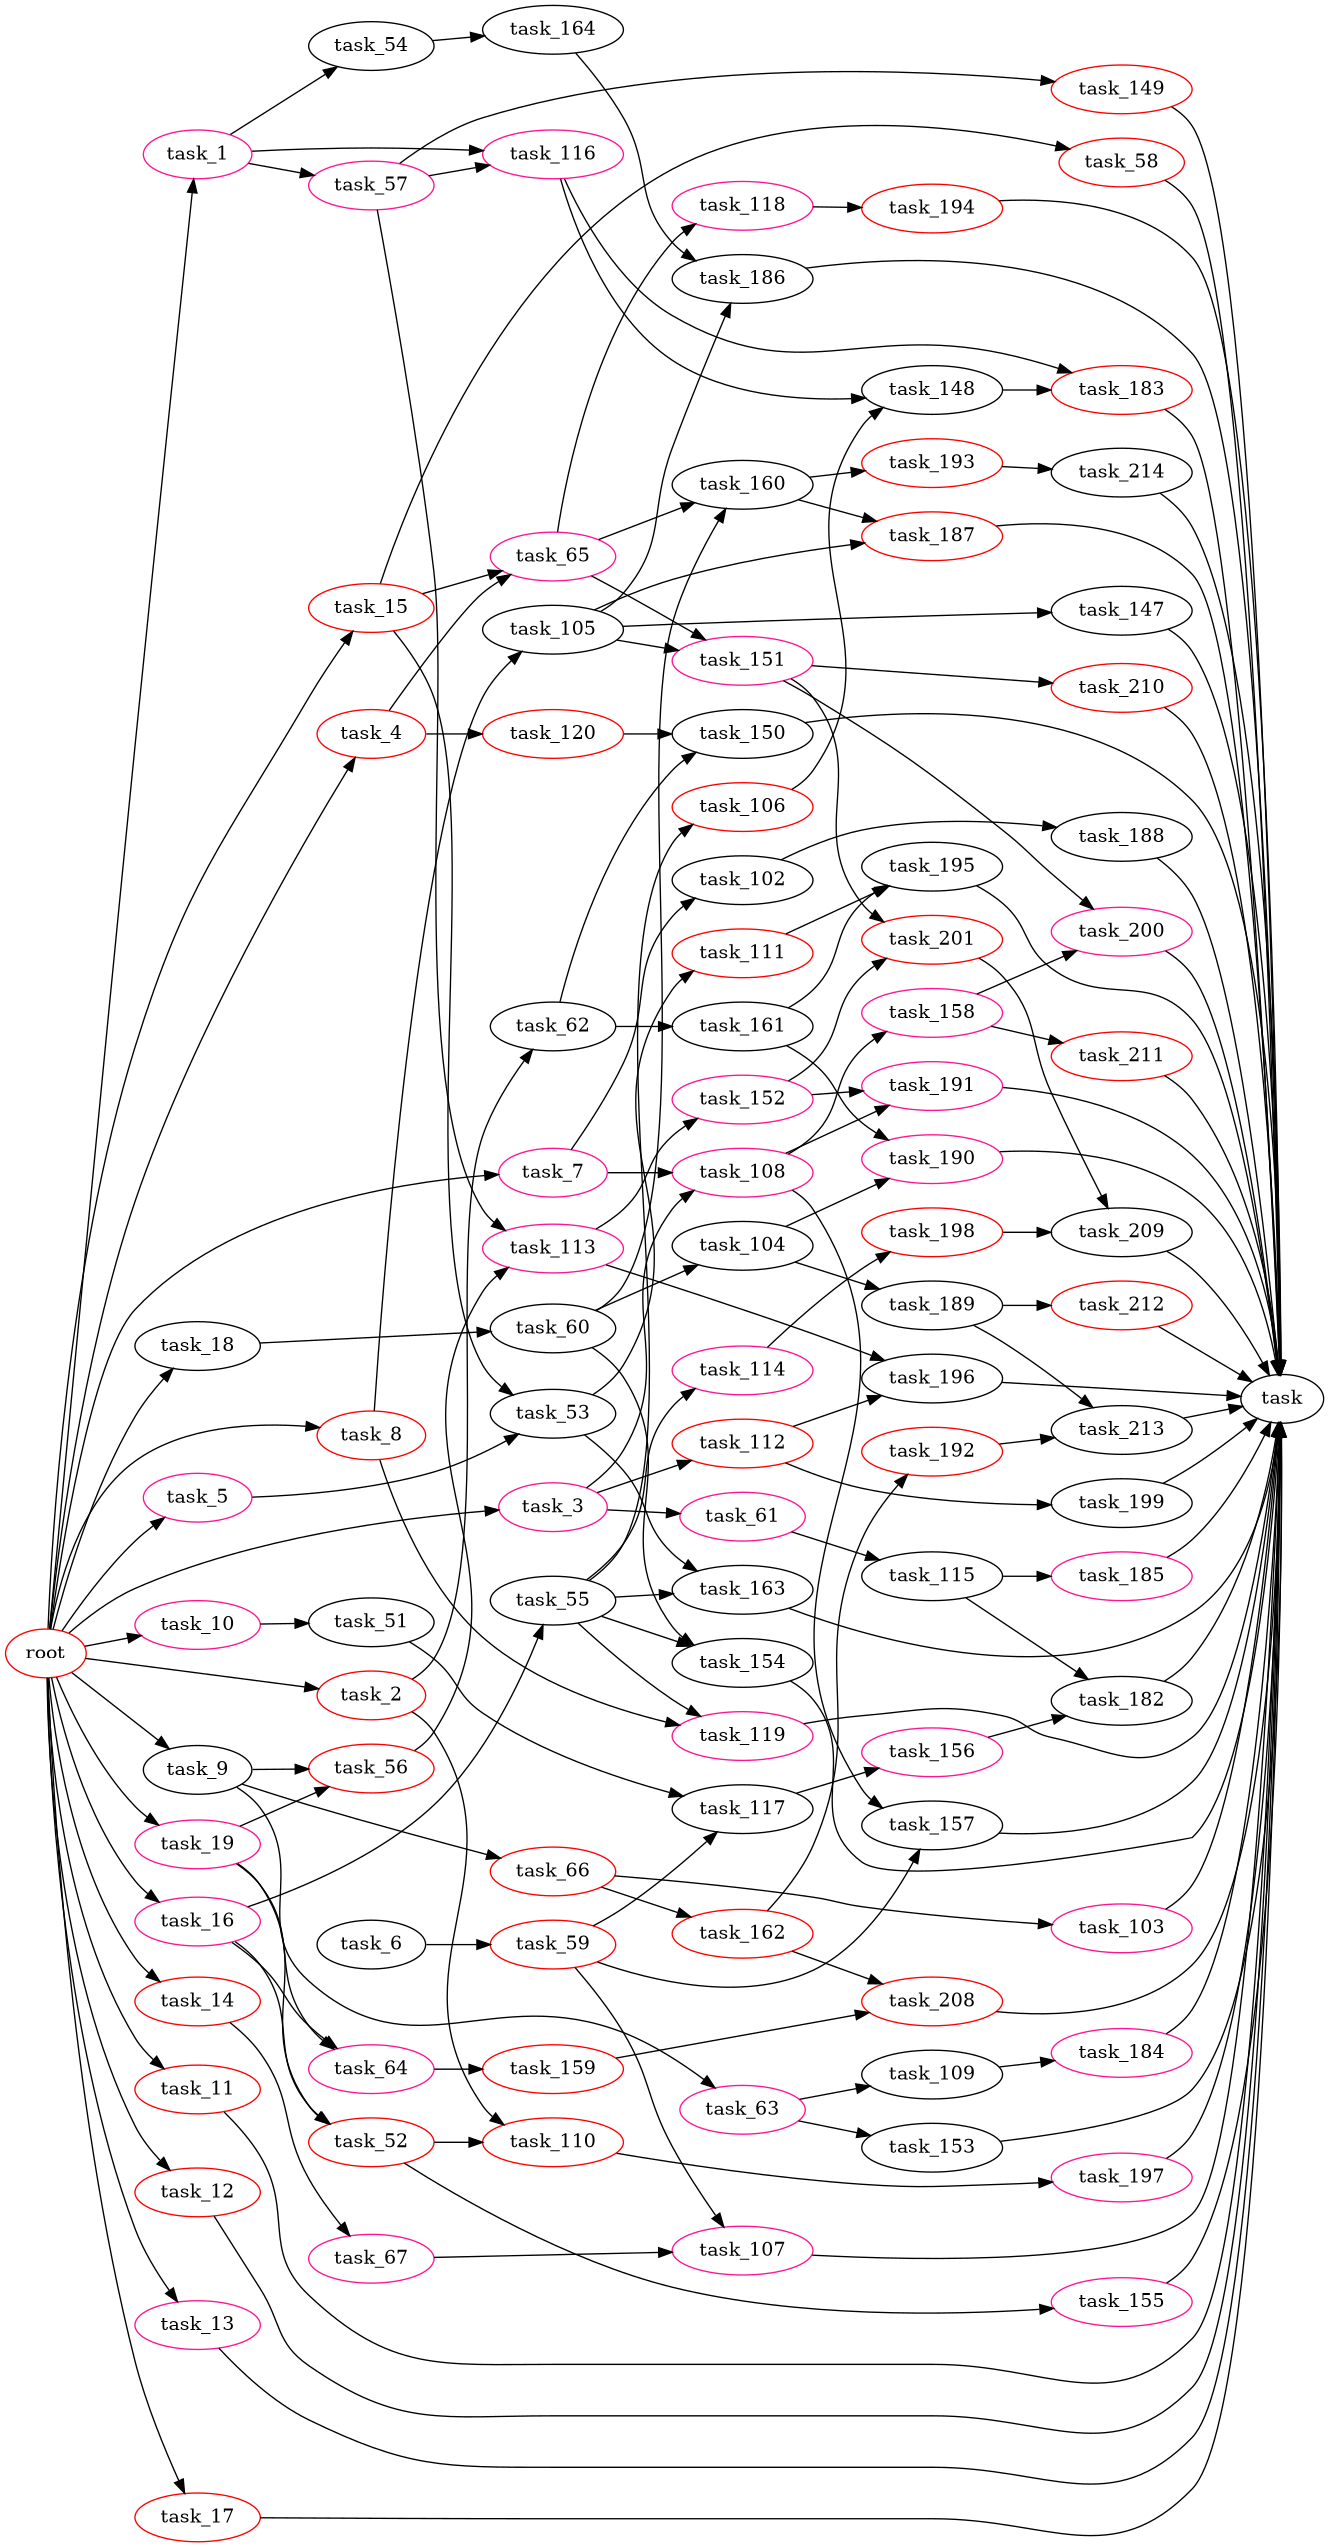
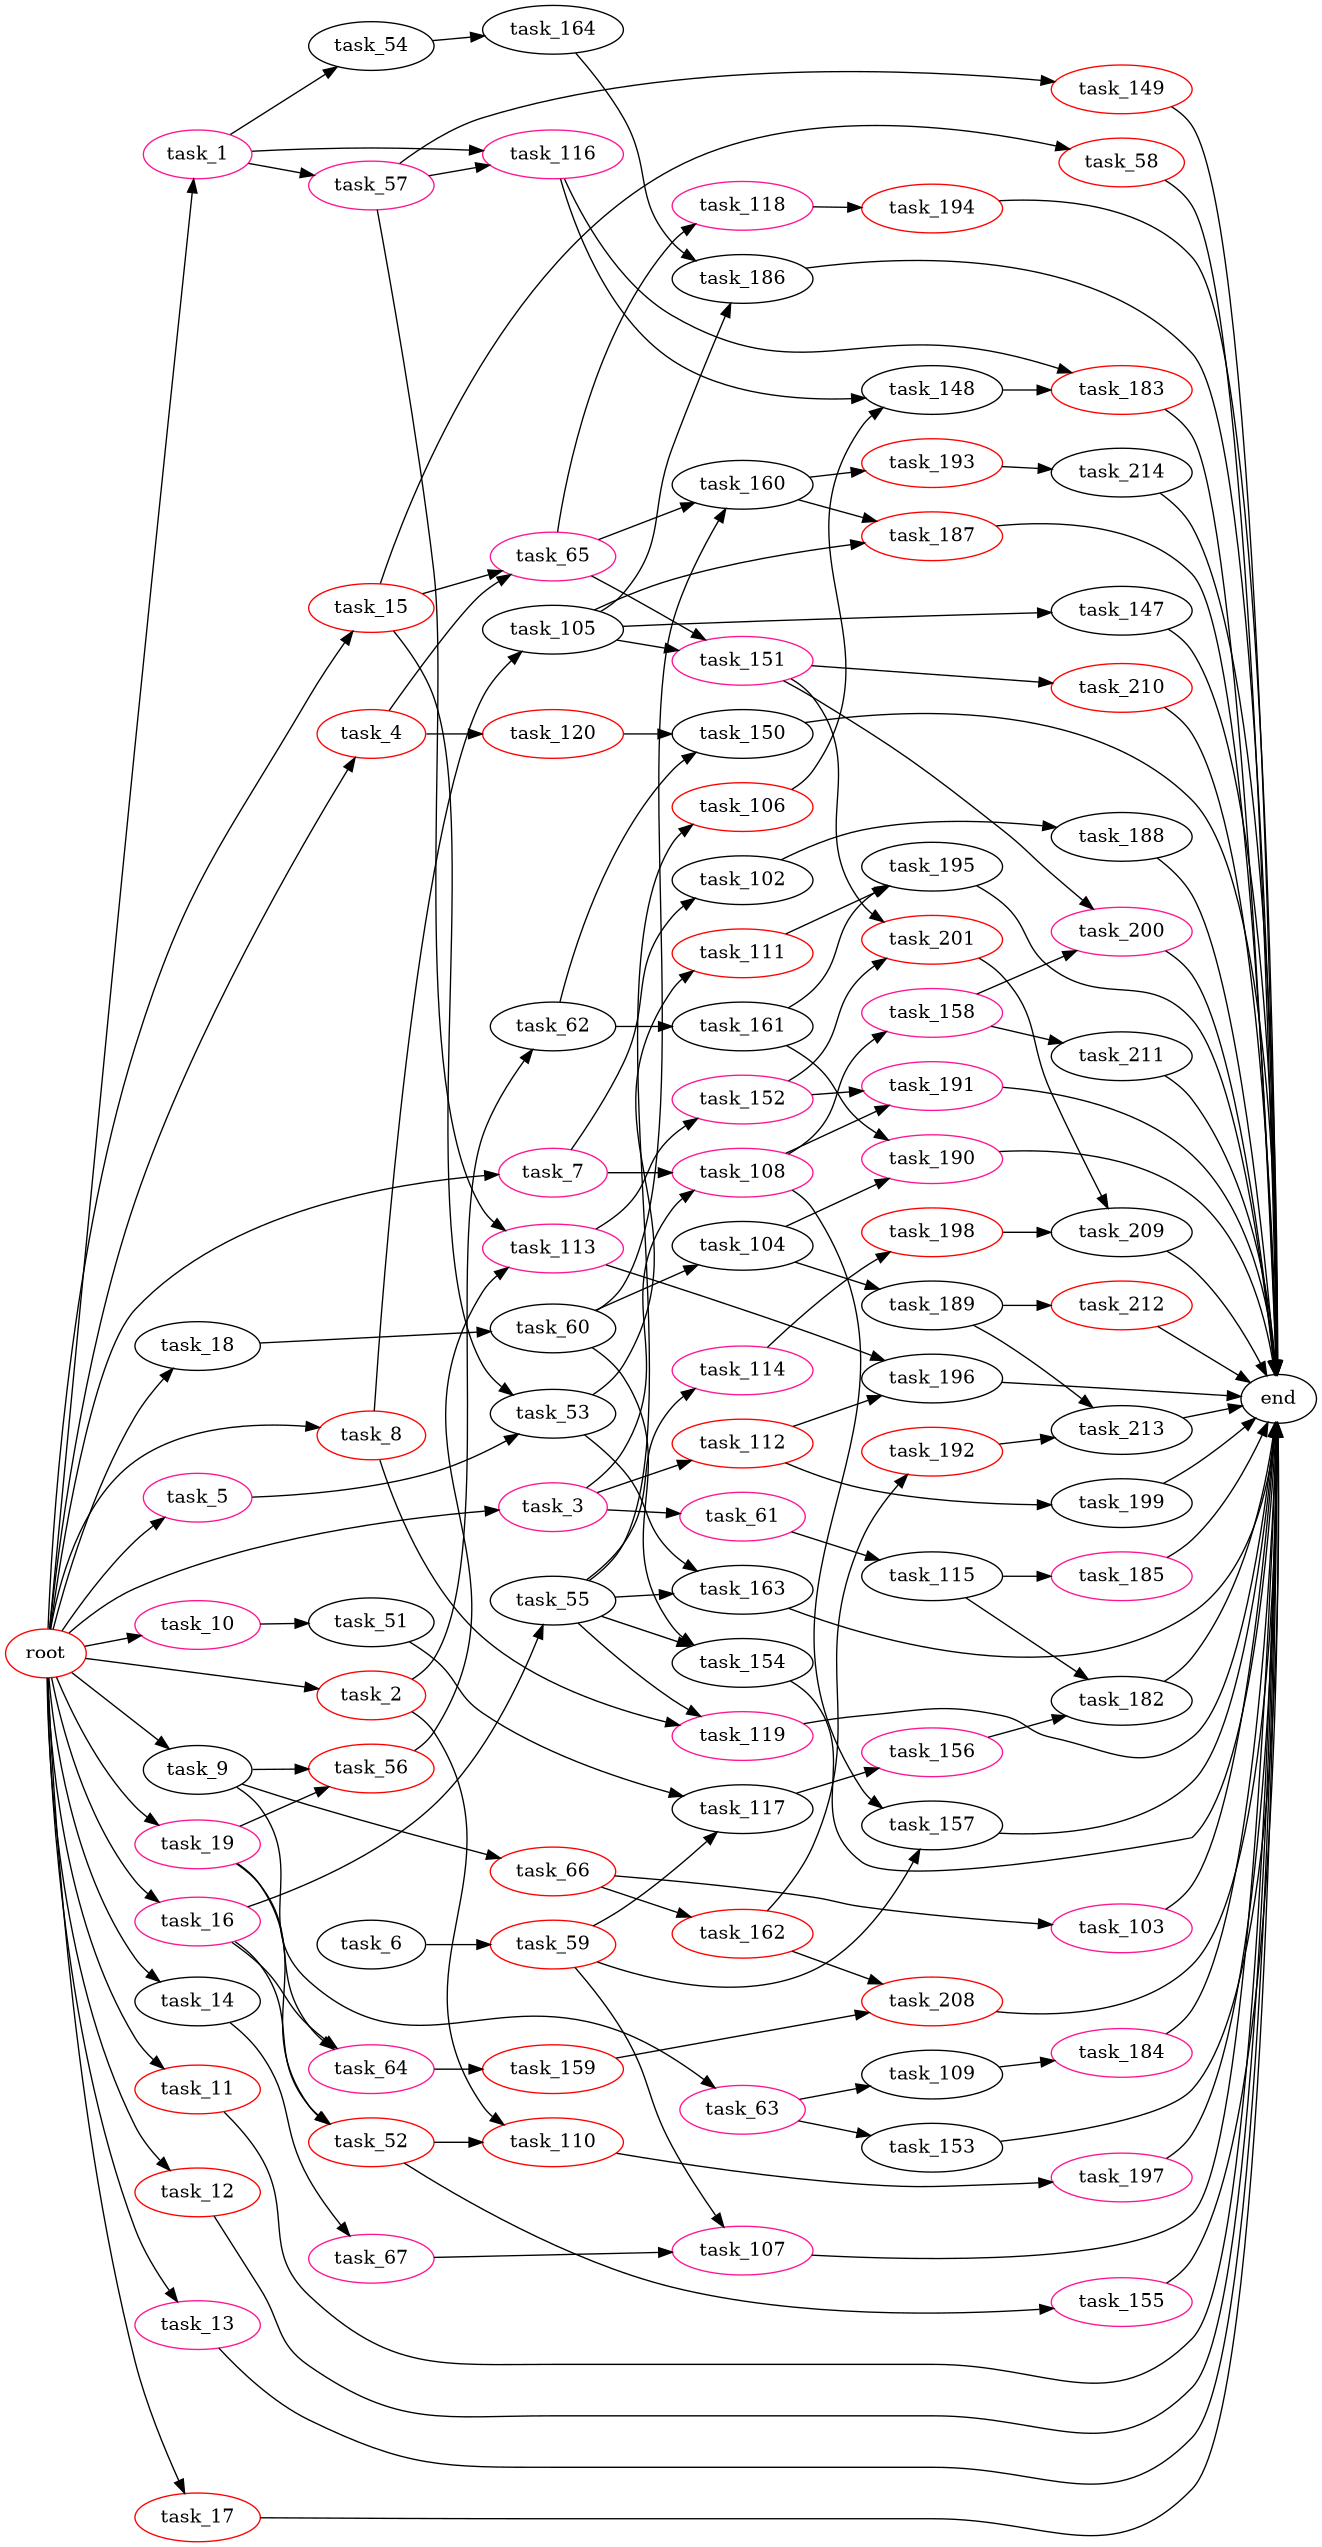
node "task_211": color red -> black
node "task": label "task" -> "end"
node "task_14": color red -> black
